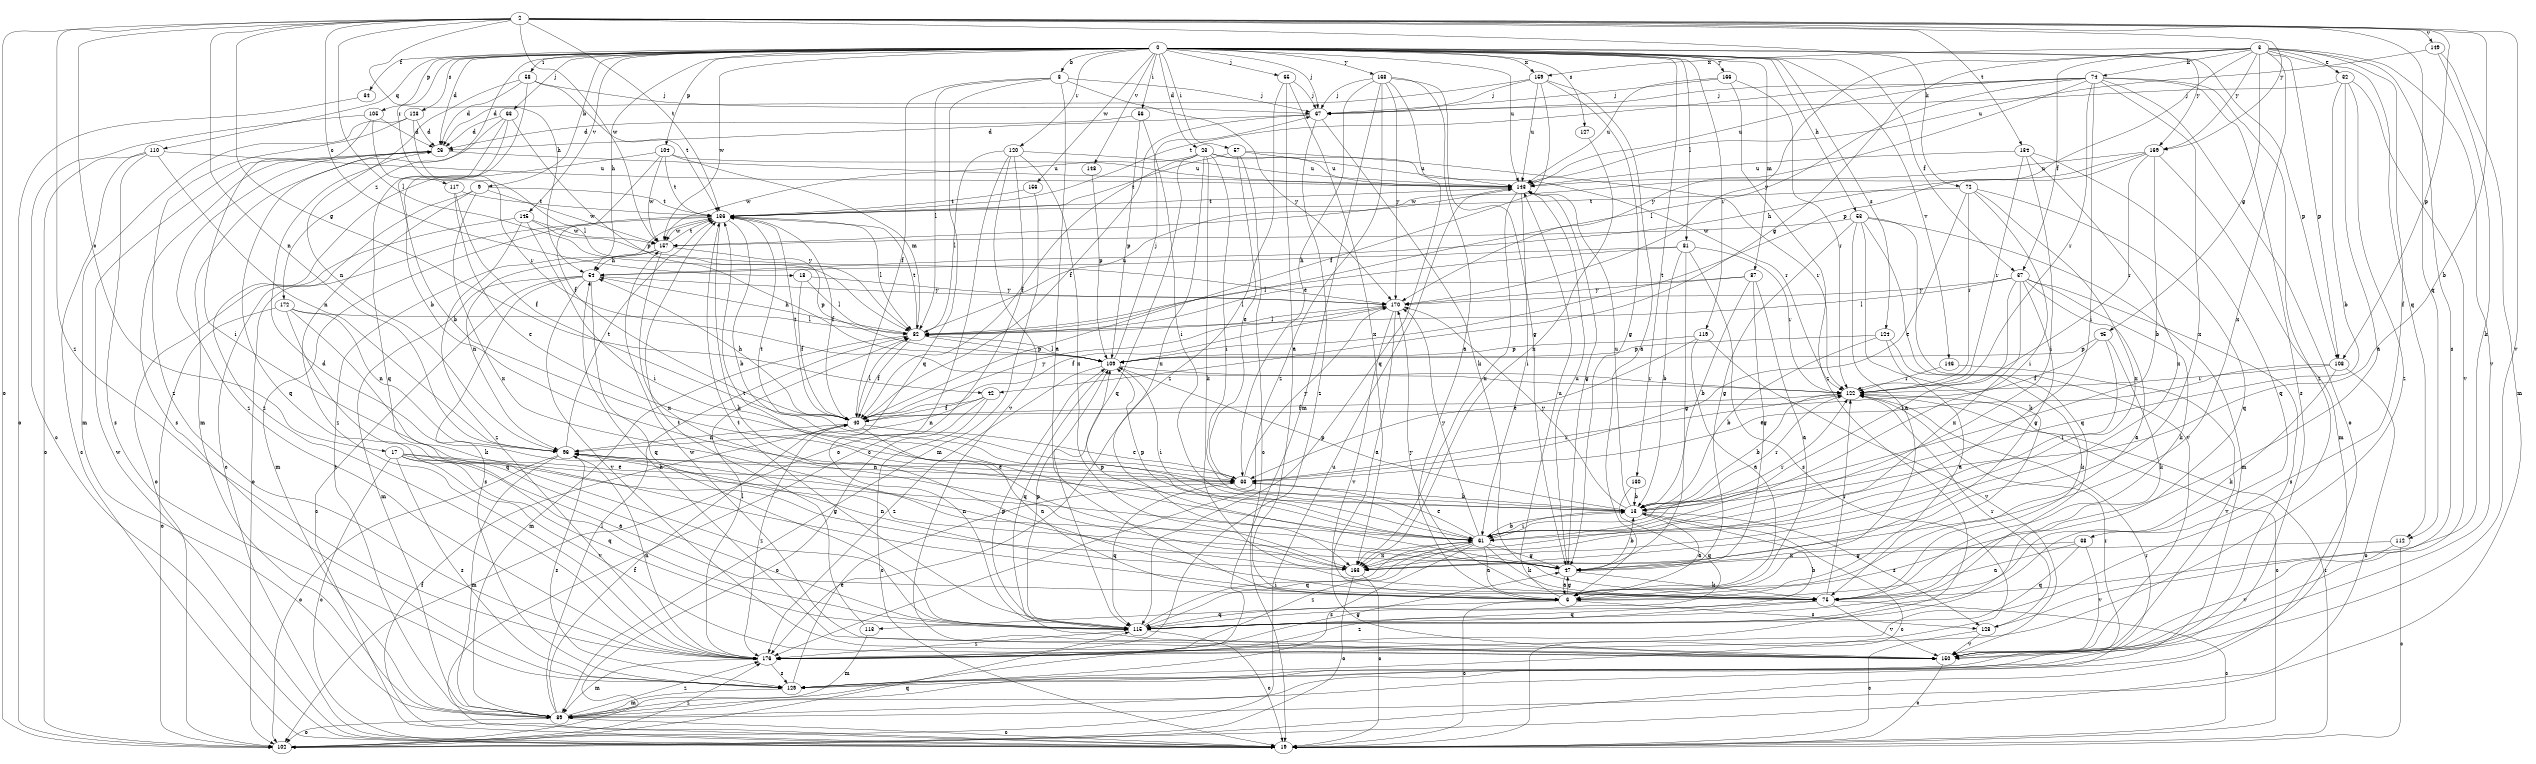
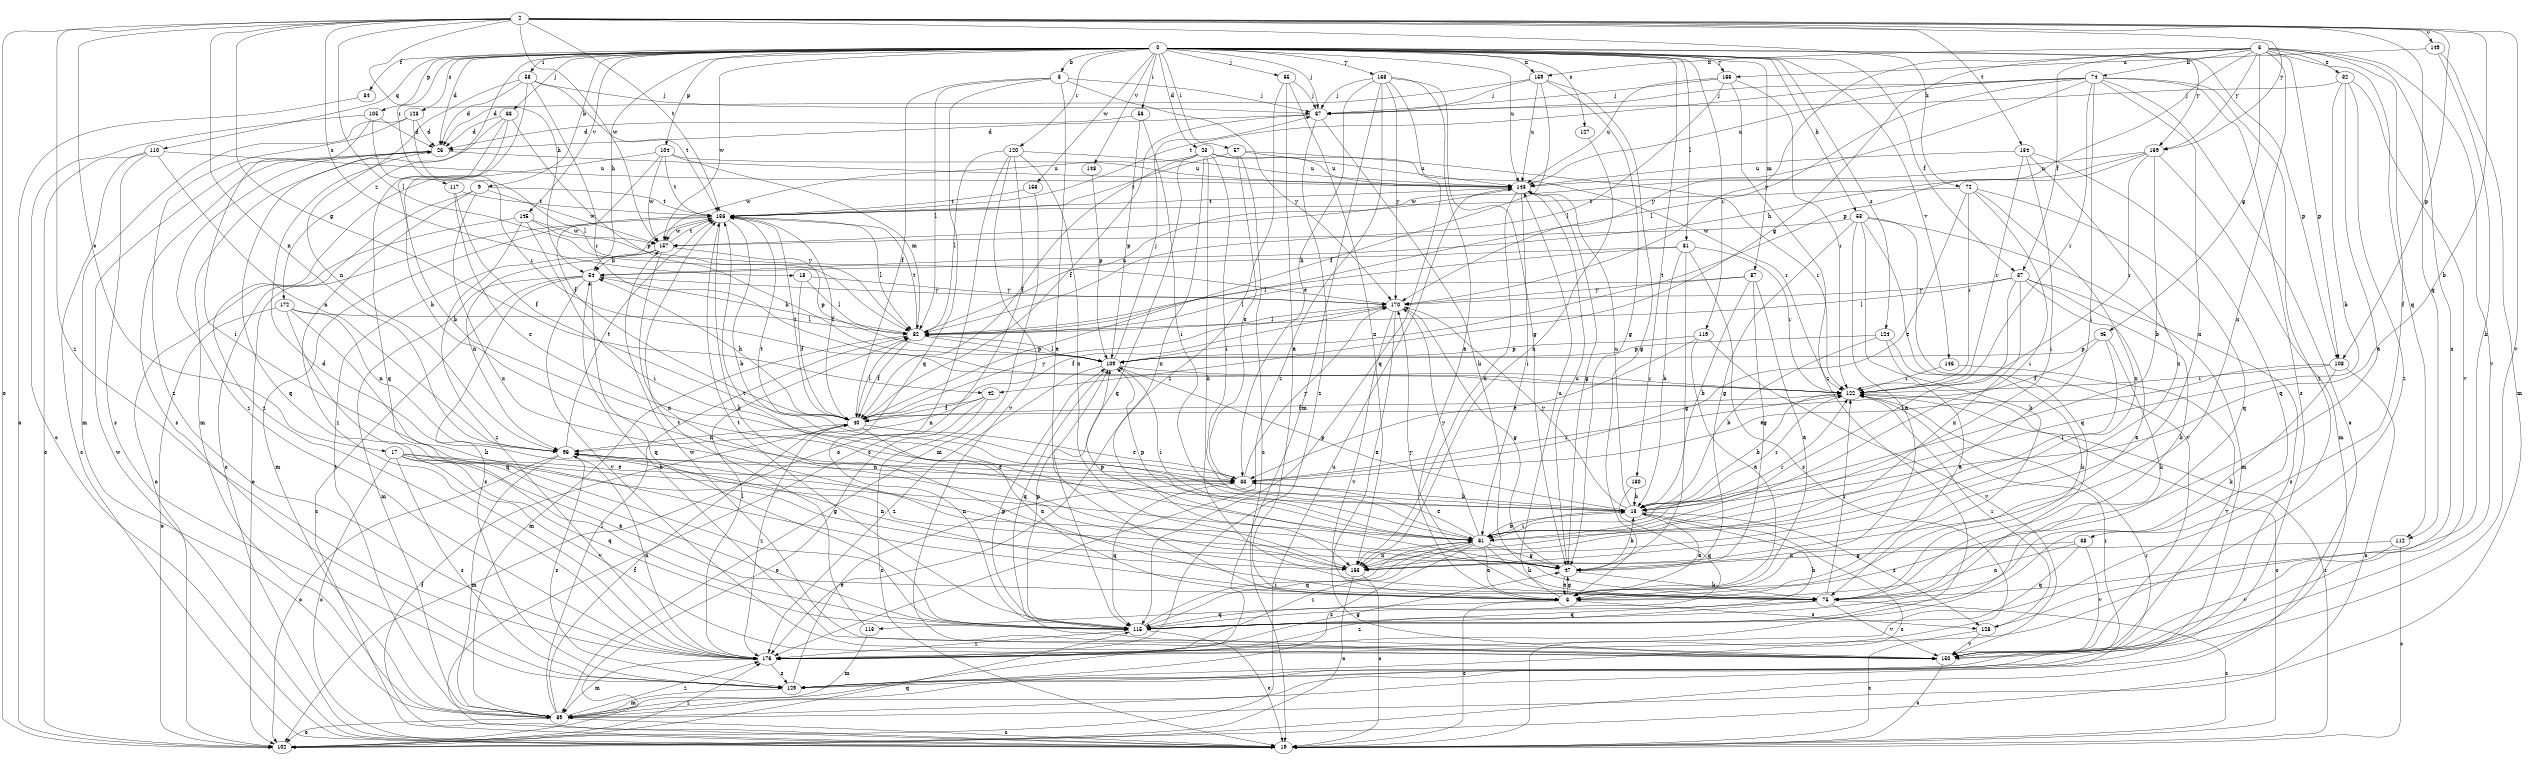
edge "149" -> "143": now "149" -> "166"
edge "166" -> "82": added, label "l"
edge "159" -> "6": label "a" -> "g"
edge "58" -> "122": added, label "r"
edge "37" -> "47": now "170" -> "47"
